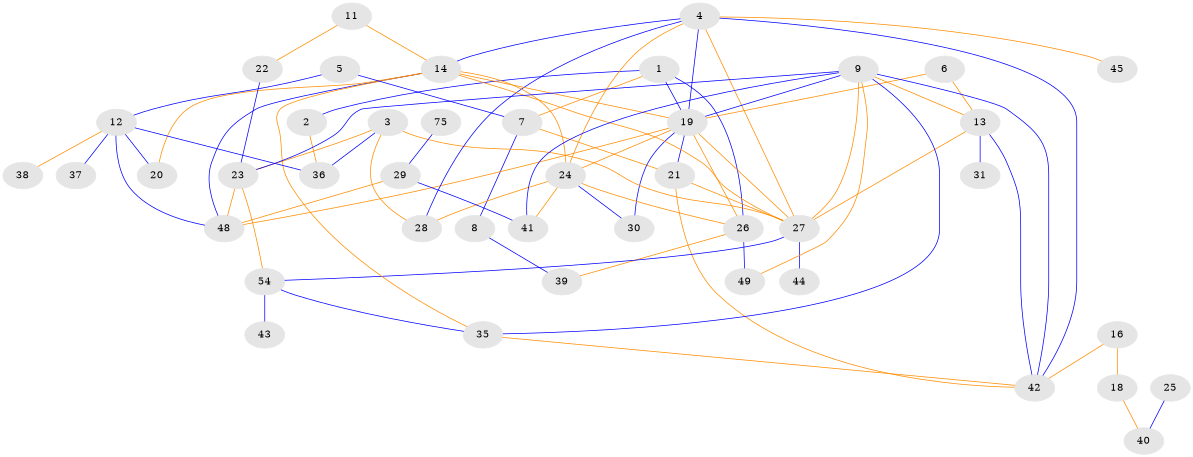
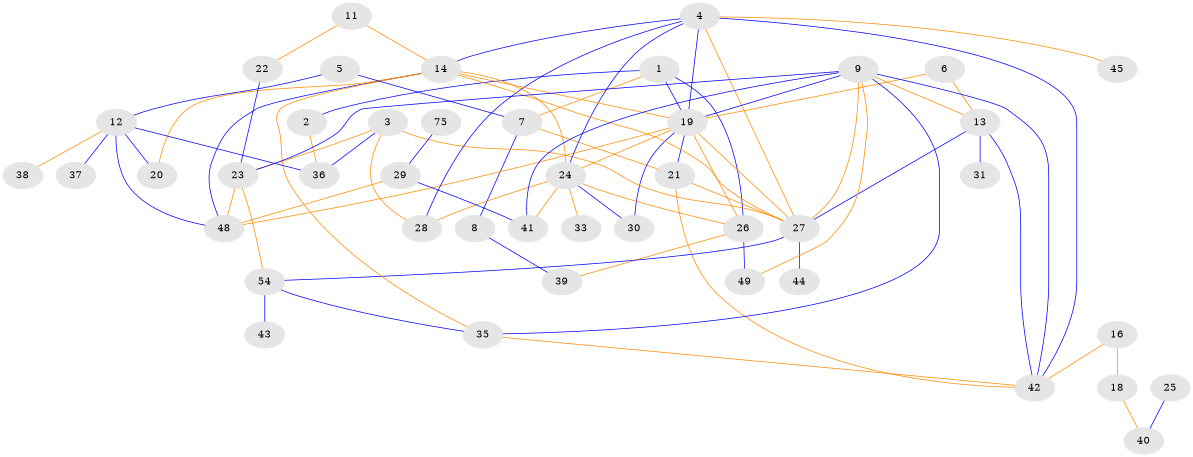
edge "4" -- "24": color darkorange -> blue
edge "13" -- "27": color darkorange -> blue
node "33": added
